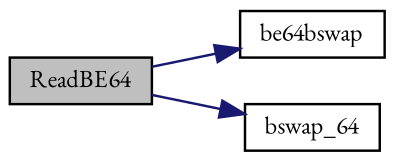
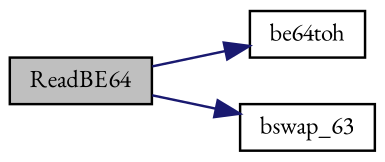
node "be64bswap": label "be64bswap" -> "be64toh"
node "bswap_64": label "bswap_64" -> "bswap_63"
